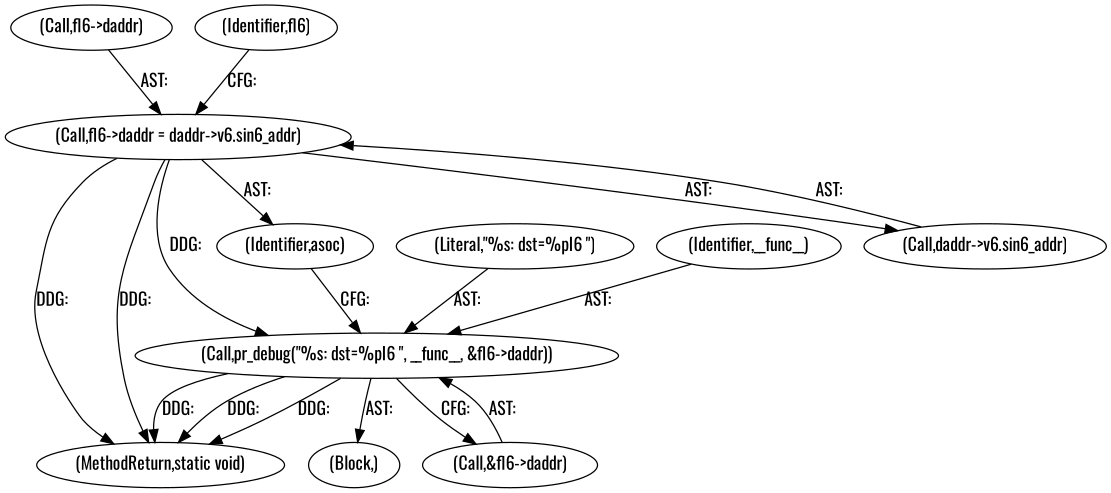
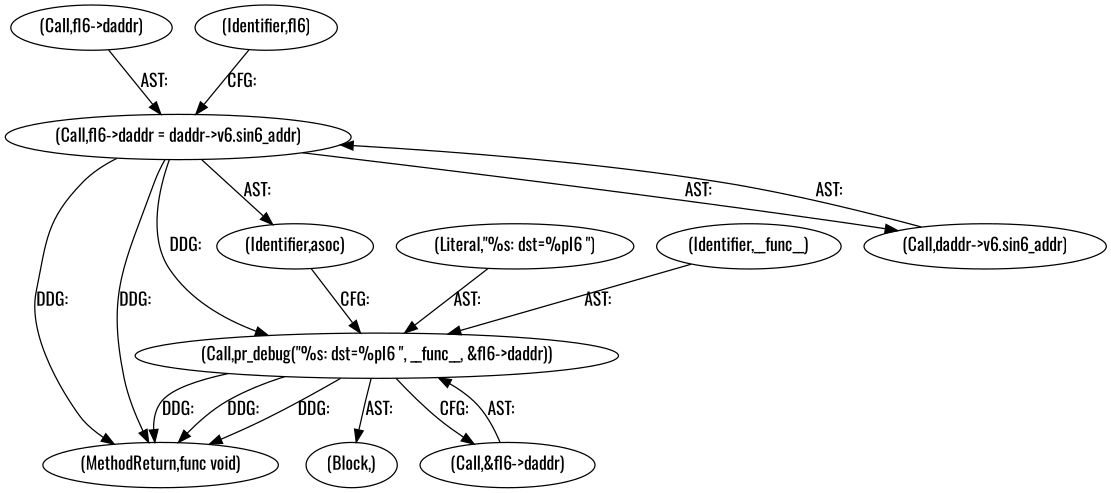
node "(MethodReturn,static void)": label "(MethodReturn,static void)" -> "(MethodReturn,func void)"
